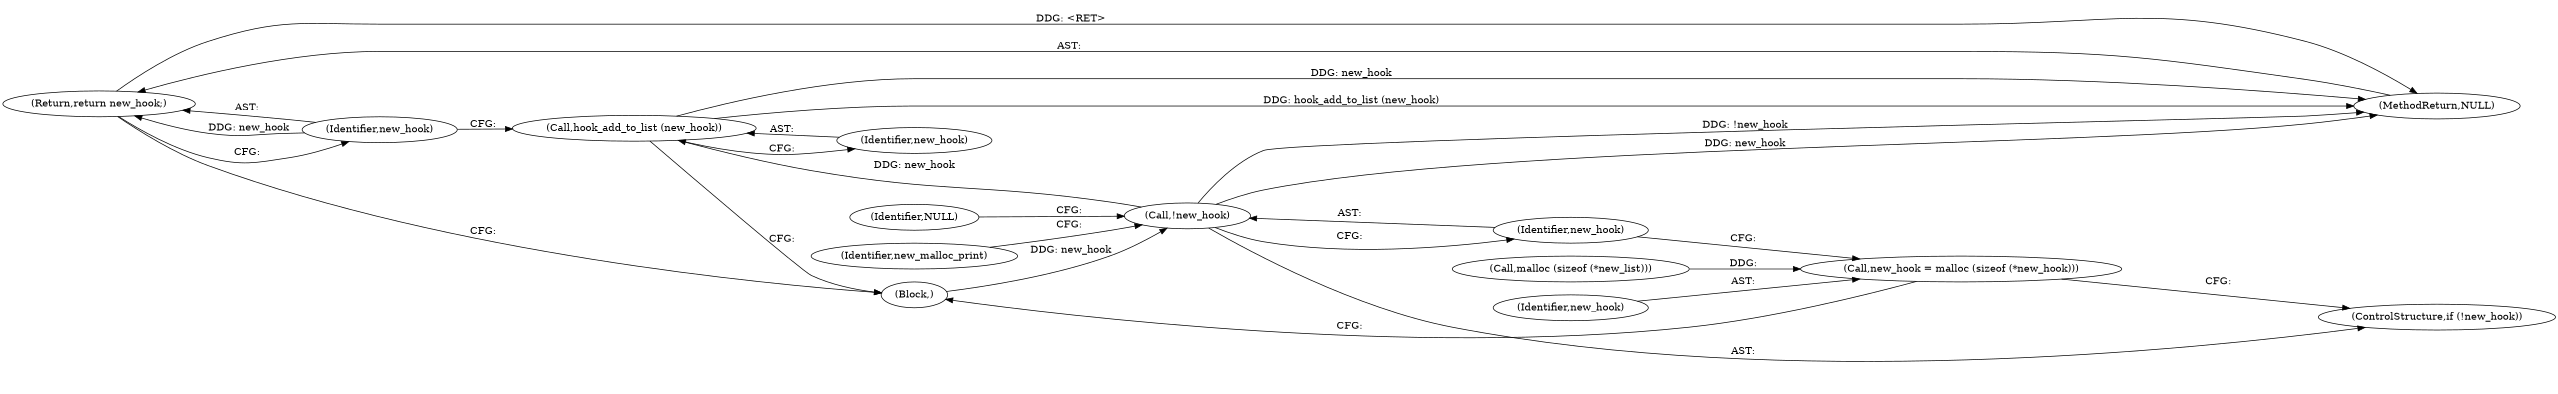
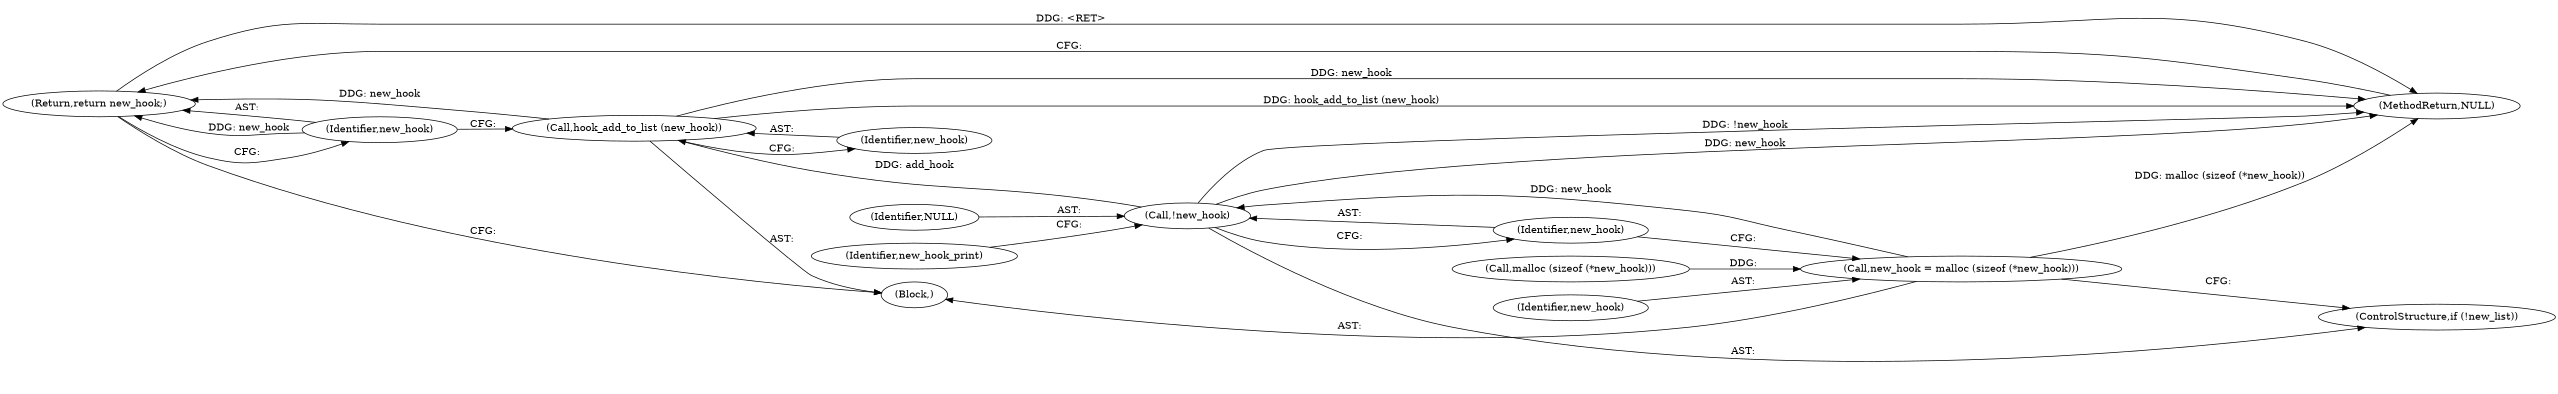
edge "(MethodReturn,NULL)" -> "(Return,return new_hook;)": label "AST: " -> "CFG: "
edge "(Call,hook_add_to_list (new_hook))" -> "(Return,return new_hook;)": added, label "DDG: new_hook"
edge "(Call,!new_hook)" -> "(Call,hook_add_to_list (new_hook))": label "DDG: new_hook" -> "DDG: add_hook"
edge "(Call,new_hook = malloc (sizeof (*new_hook)))" -> "(MethodReturn,NULL)": added, label "DDG: malloc (sizeof (*new_hook))"
edge "(Identifier,NULL)" -> "(Call,!new_hook)": label "CFG: " -> "AST: "
edge "(Call,hook_add_to_list (new_hook))" -> "(Block,)": label "CFG: " -> "AST: "
node "(Identifier,new_malloc_print)": label "(Identifier,new_malloc_print)" -> "(Identifier,new_hook_print)"
node "(Call,malloc (sizeof (*new_list)))": label "(Call,malloc (sizeof (*new_list)))" -> "(Call,malloc (sizeof (*new_hook)))"
edge "(Block,)" -> "(Call,!new_hook)": now "(Call,new_hook = malloc (sizeof (*new_hook)))" -> "(Call,!new_hook)"
node "(ControlStructure,if (!new_hook))": label "(ControlStructure,if (!new_hook))" -> "(ControlStructure,if (!new_list))"
edge "(Call,new_hook = malloc (sizeof (*new_hook)))" -> "(Block,)": label "CFG: " -> "AST: "
